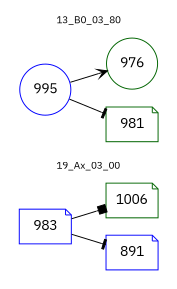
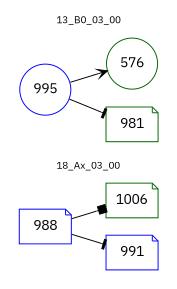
cluster "13_B0_03_80": label "13_B0_03_80" -> "13_B0_03_00"
node "976": label "976" -> "576"
cluster "19_Ax_03_00": label "19_Ax_03_00" -> "18_Ax_03_00"
node "983": label "983" -> "988"
node "891": label "891" -> "991"
